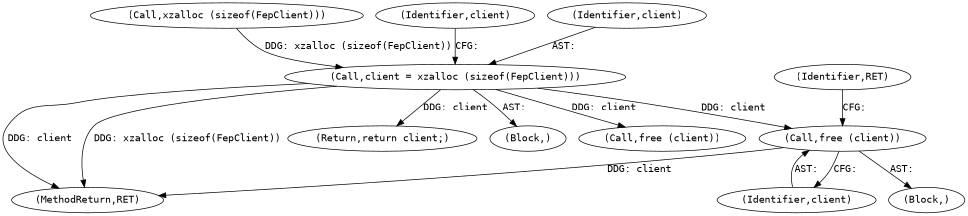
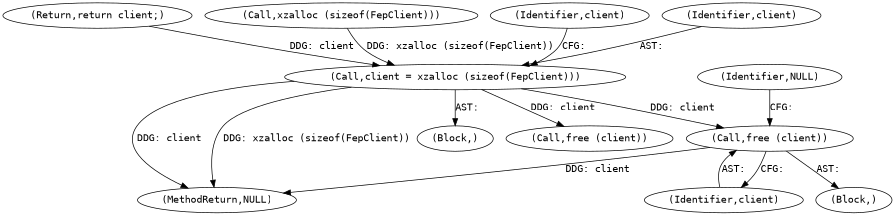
node "(Identifier,RET)": label "(Identifier,RET)" -> "(Identifier,NULL)"
edge "(Call,client = xzalloc (sizeof(FepClient)))" -> "(Return,return client;)": reversed
node "(MethodReturn,RET)": label "(MethodReturn,RET)" -> "(MethodReturn,NULL)"
